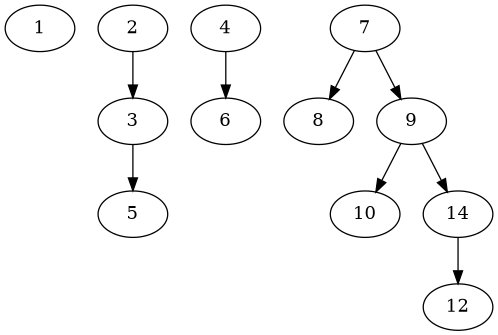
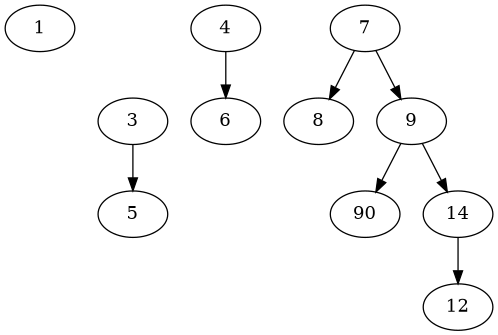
node "2": removed
node "10": label "10" -> "90"
